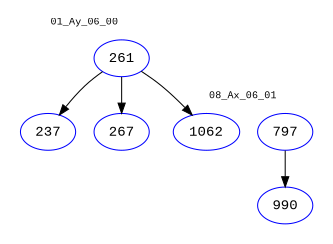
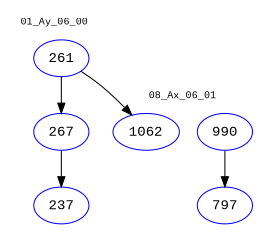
edge "261" -> "237": now "267" -> "237"
edge "797" -> "990": reversed
